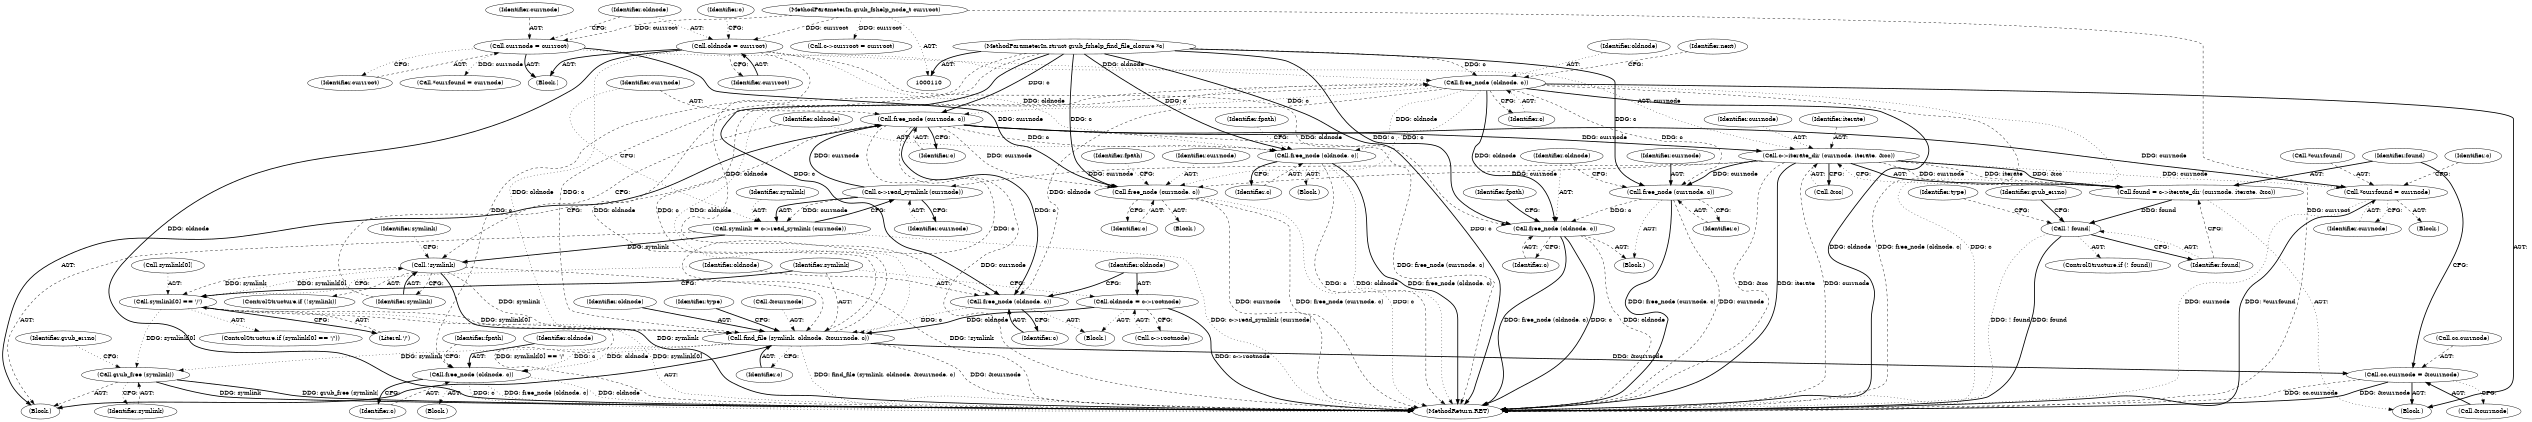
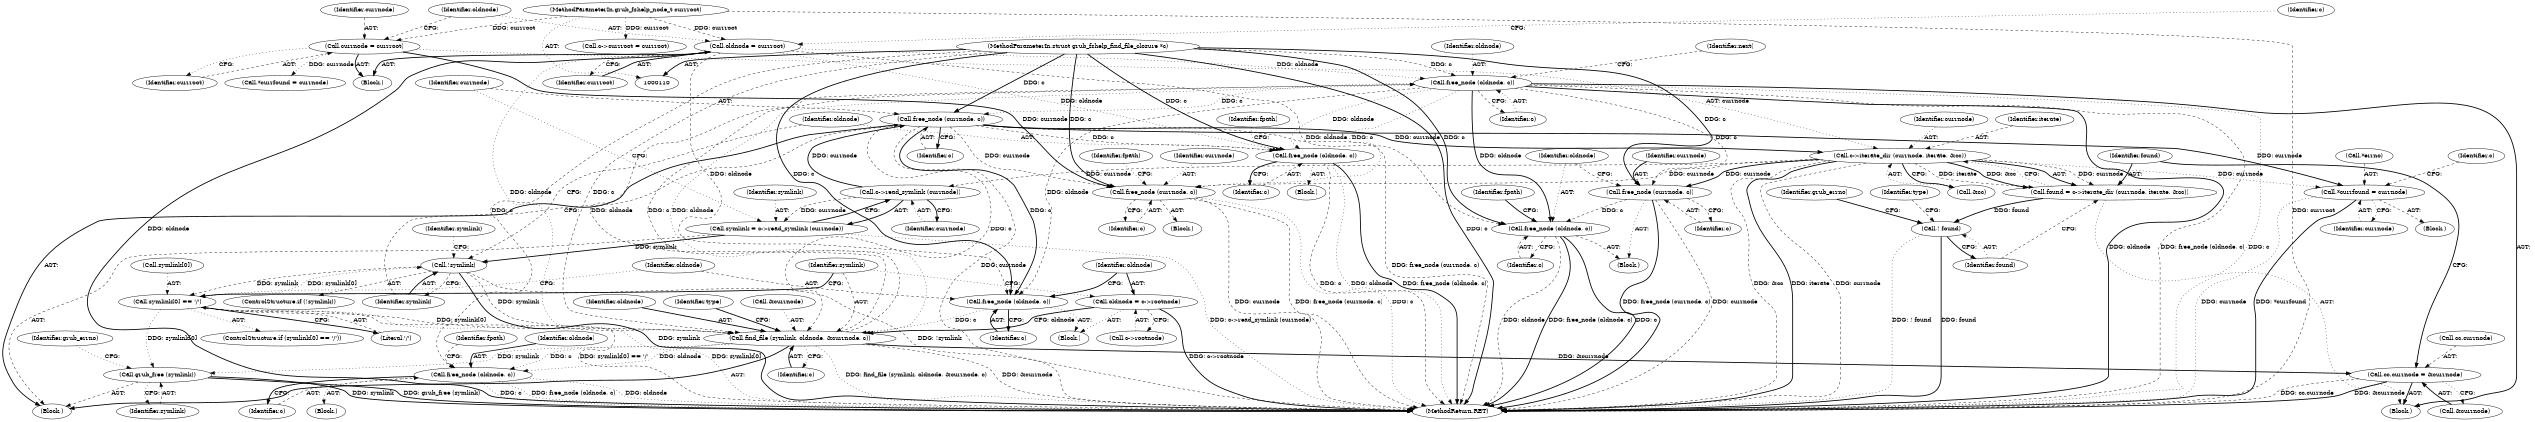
node "(Call,*currfound)": label "(Call,*currfound)" -> "(Call,*errno)"
node "(ControlStructure,if (! found))": removed
edge "(Call,oldnode = c->rootnode)" -> "(Call,find_file (symlink, oldnode, &currnode, c))": label "DDG: oldnode" -> "CFG: oldnode"
